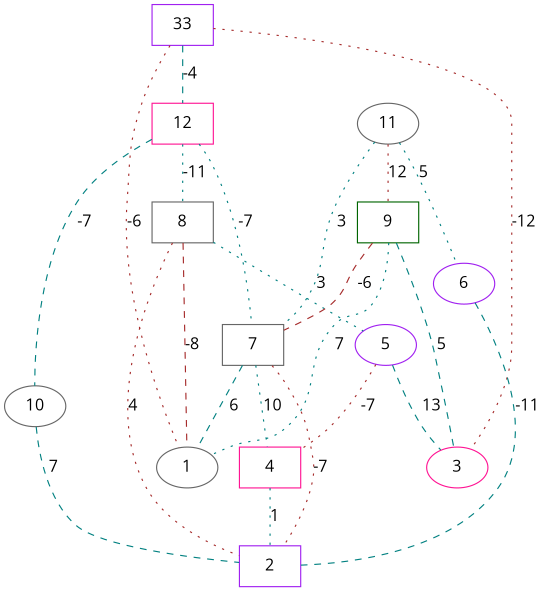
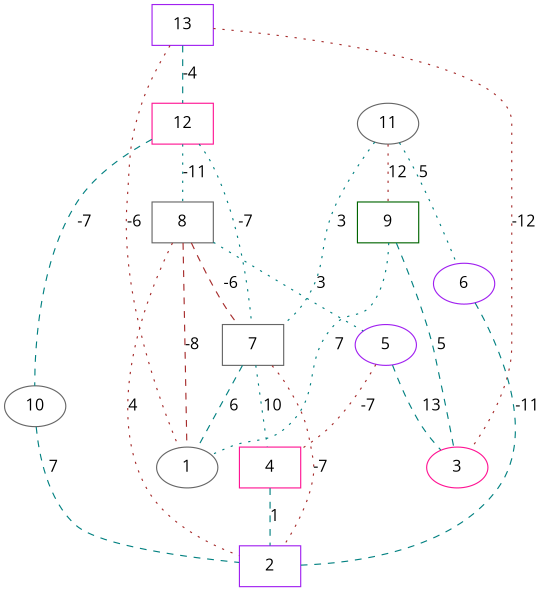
node "33": label "33" -> "13"
edge "9" -- "7": now "8" -- "7"
edge "4" -- "2": style dotted -> dashed
